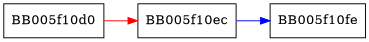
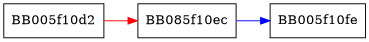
node "BB005f10d0": label "BB005f10d0" -> "BB005f10d2"
node "BB005f10ec": label "BB005f10ec" -> "BB085f10ec"
